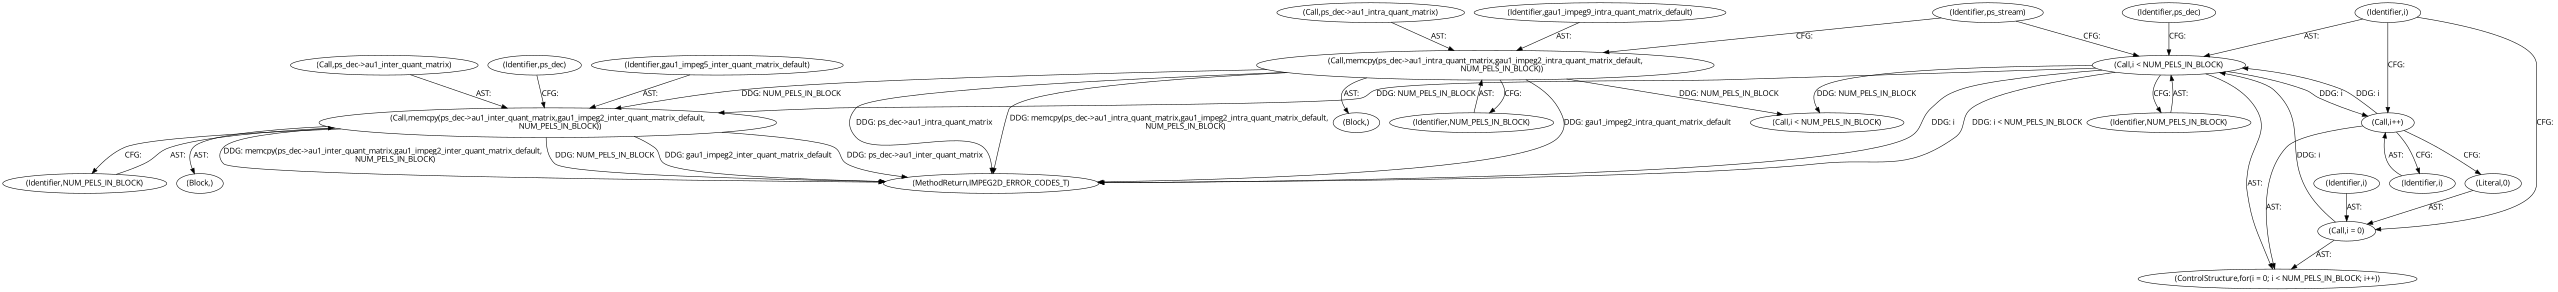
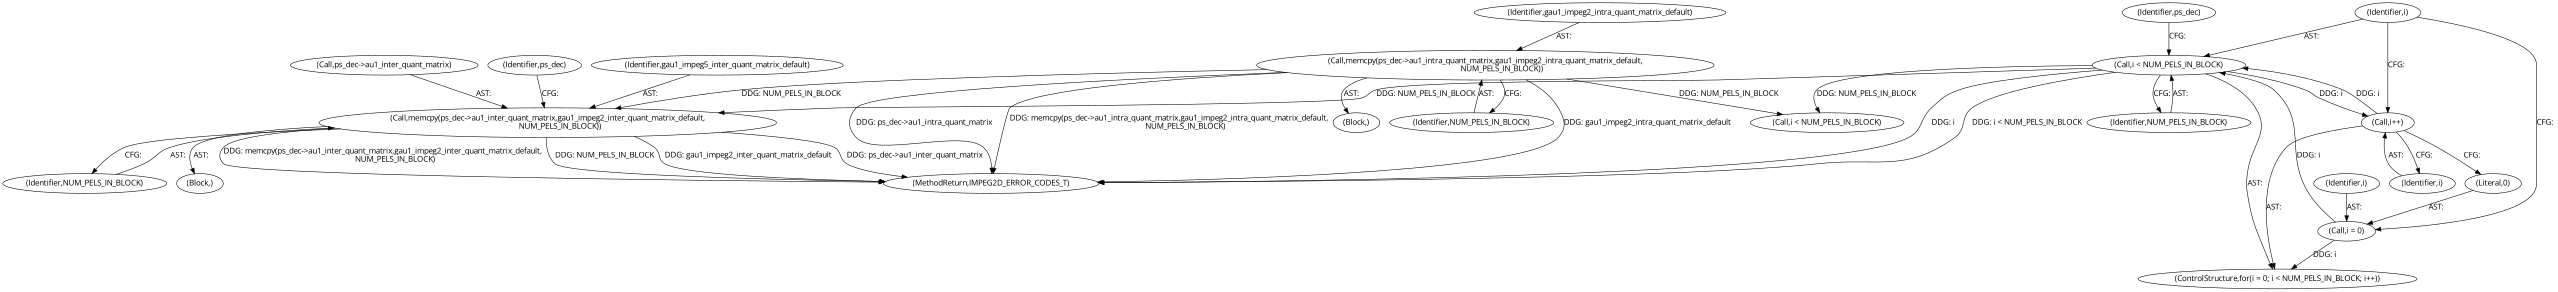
node "(Call,ps_dec->au1_intra_quant_matrix)": removed
node "(Identifier,gau1_impeg9_intra_quant_matrix_default)": label "(Identifier,gau1_impeg9_intra_quant_matrix_default)" -> "(Identifier,gau1_impeg2_intra_quant_matrix_default)"
node "(Identifier,ps_stream)": removed
edge "(Call,i = 0)" -> "(ControlStructure,for(i = 0; i < NUM_PELS_IN_BLOCK; i++))": label "AST: " -> "DDG: i"
